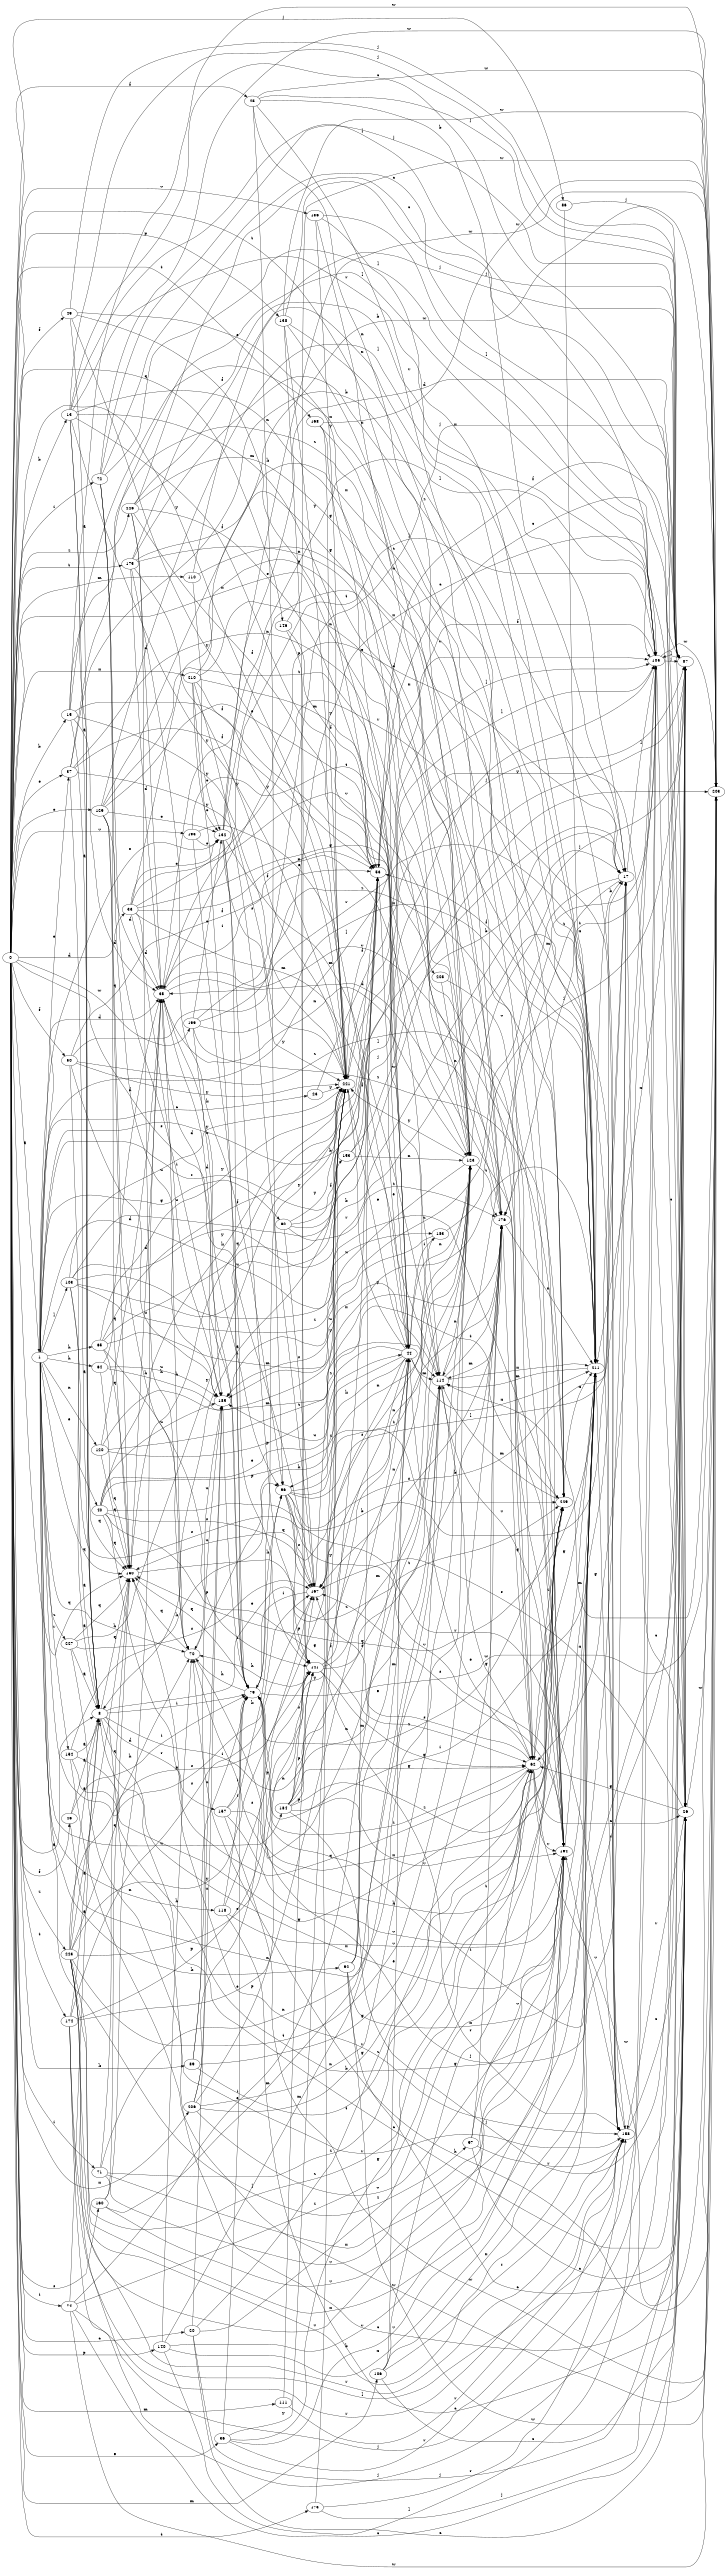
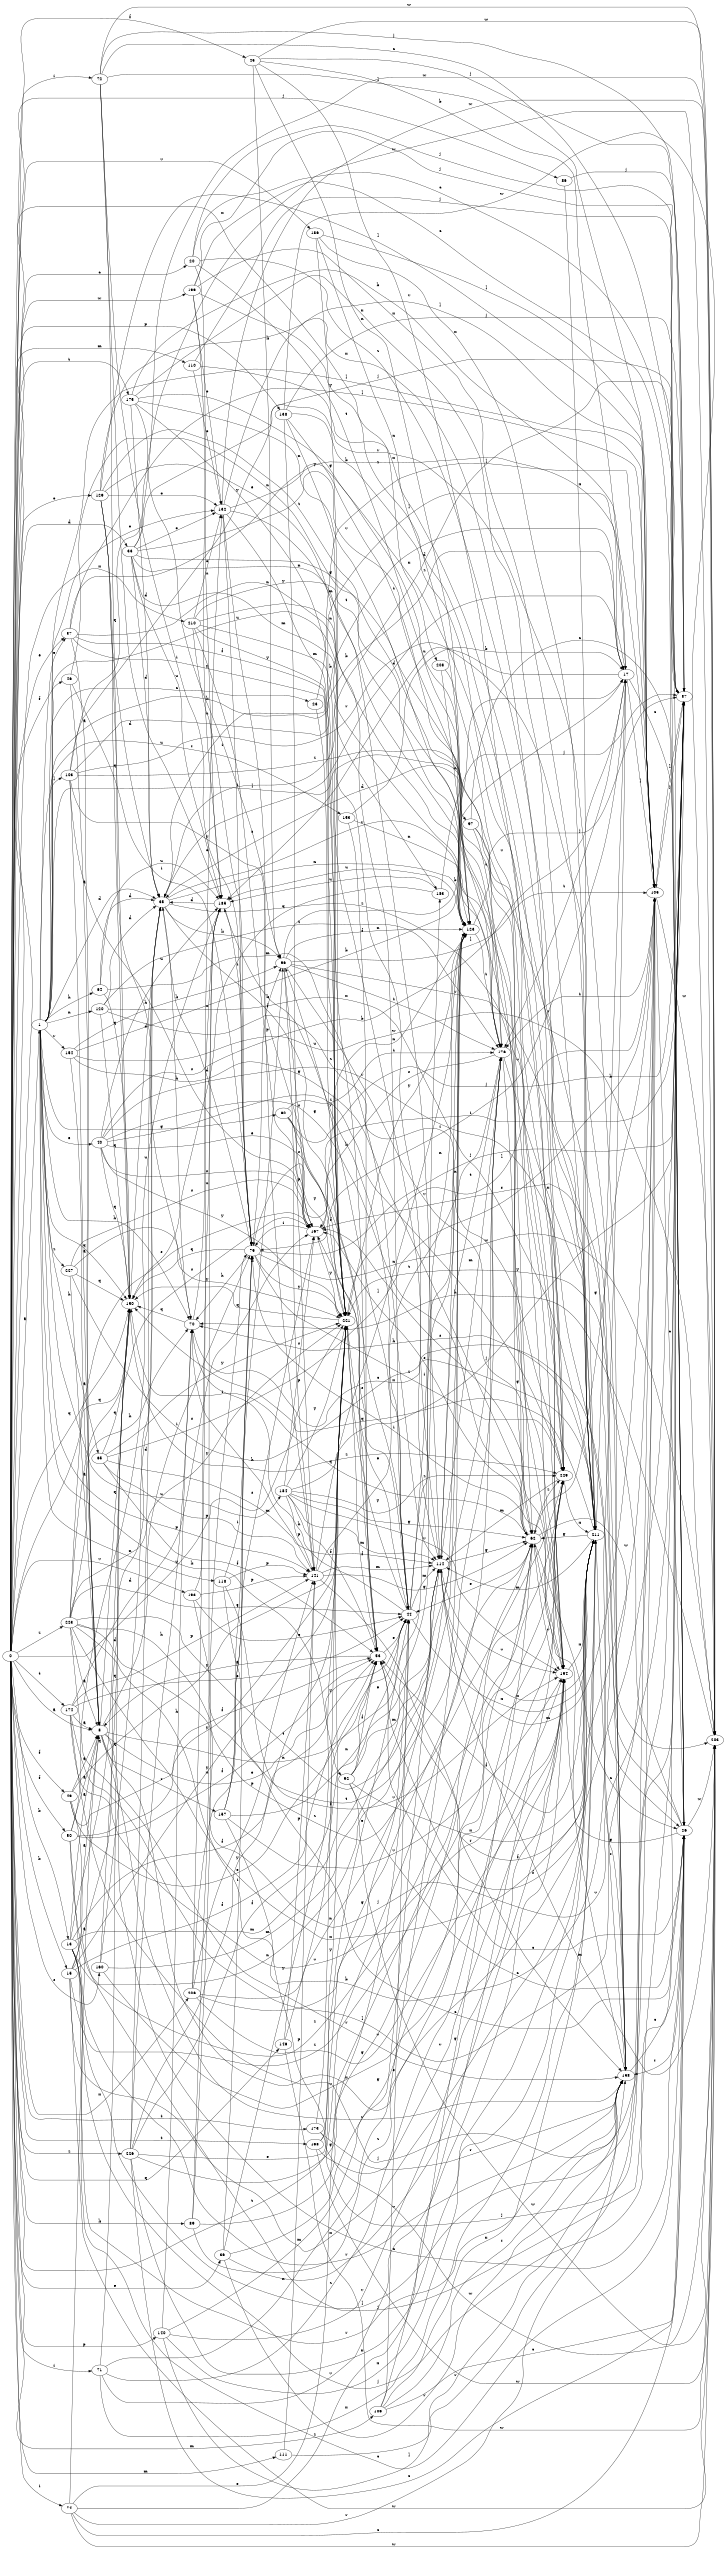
edge "13" -> "221": now "226" -> "221"
edge "87" -> "211": removed, label "x"
